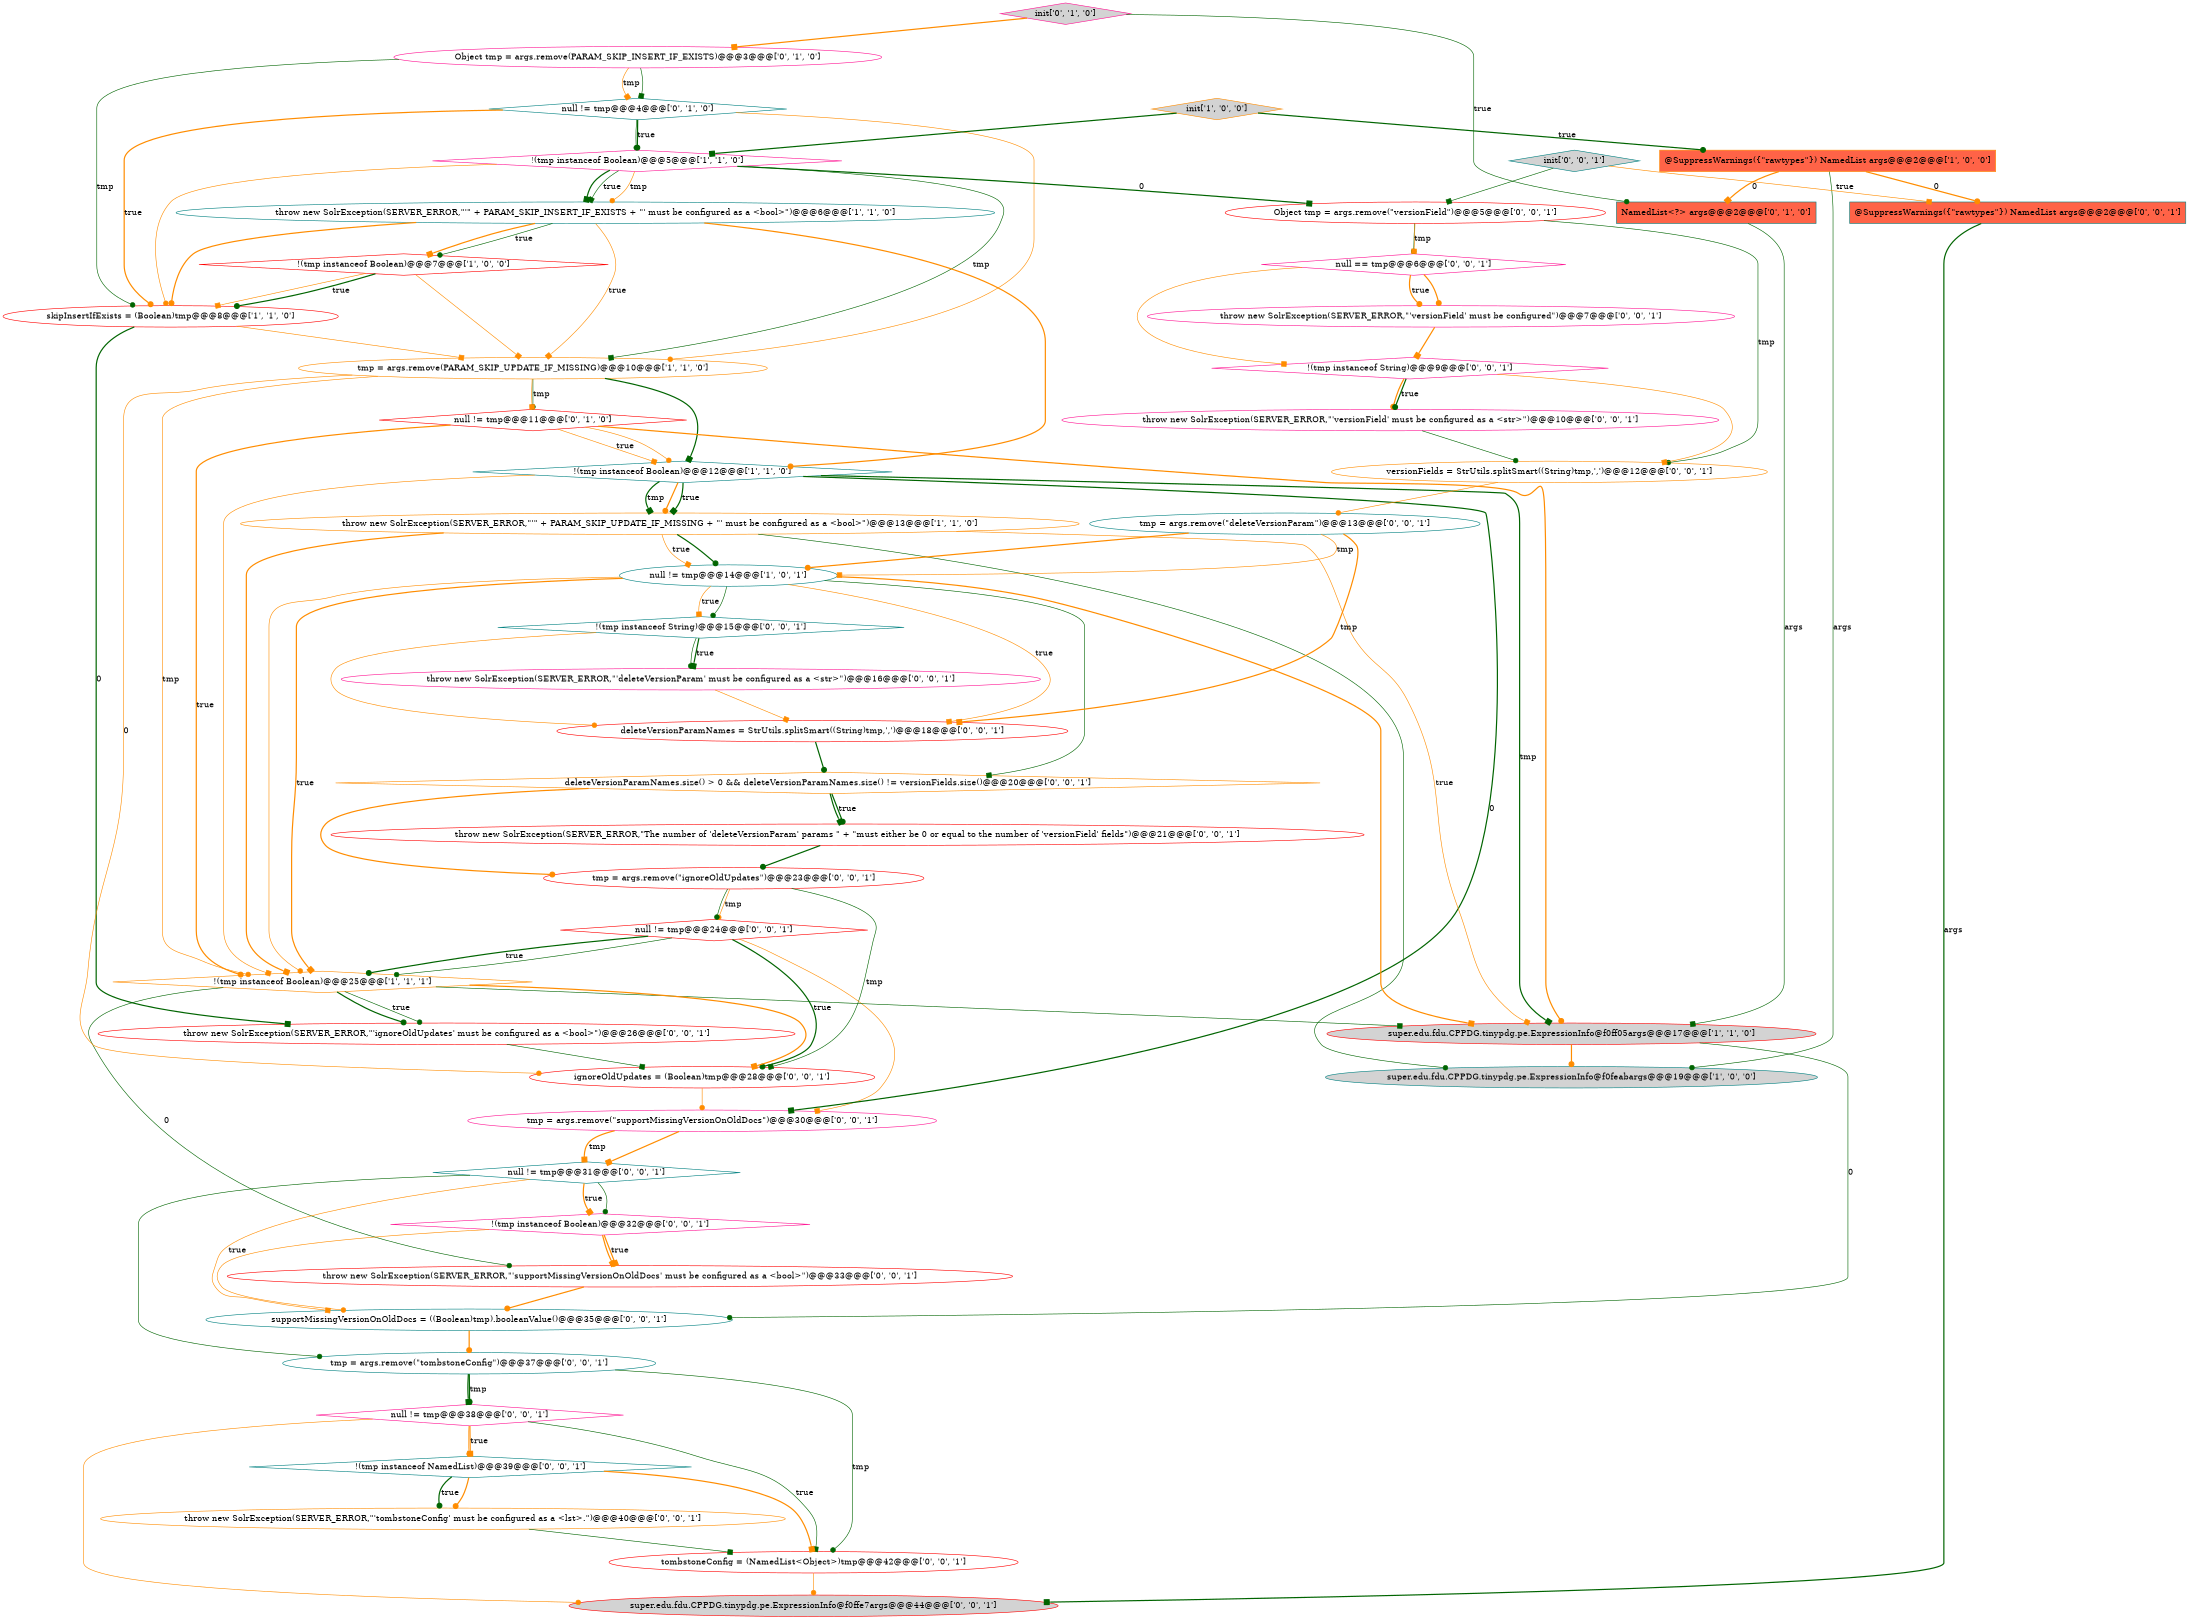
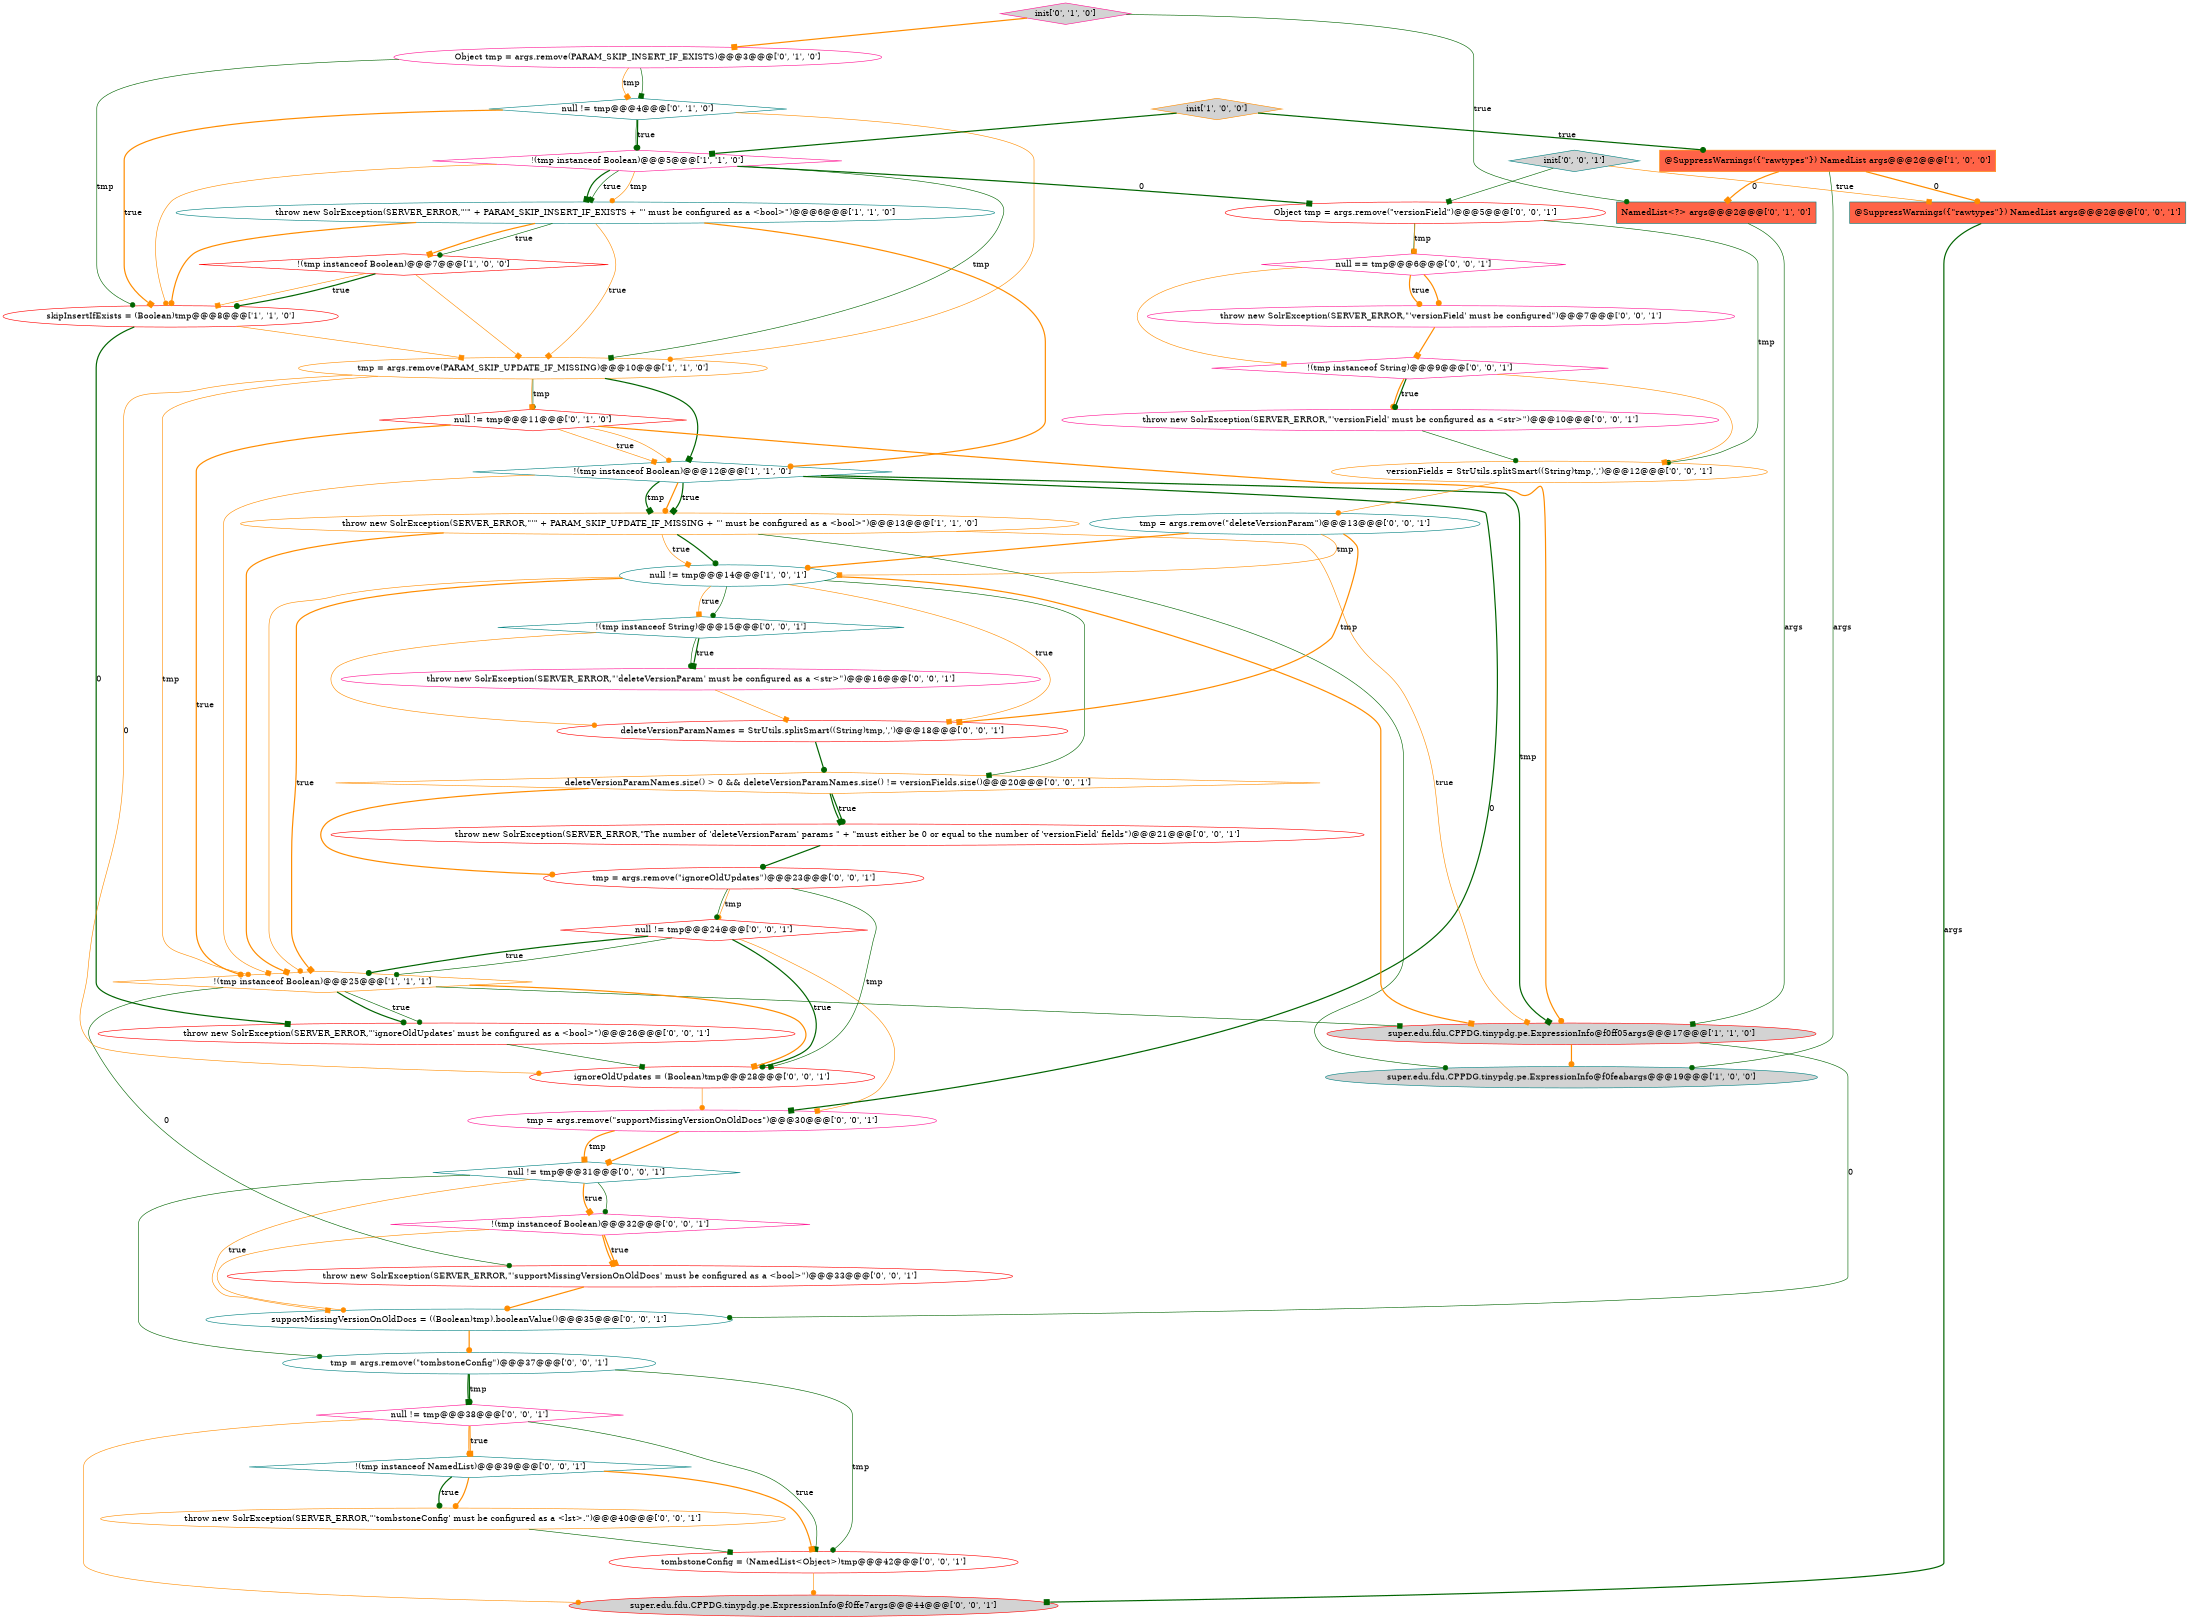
edge "null != tmp@@@4@@@['0', '1', '0']" -> "skipInsertIfExists = (Boolean)tmp@@@8@@@['1', '1', '0']": arrowhead dot -> box
